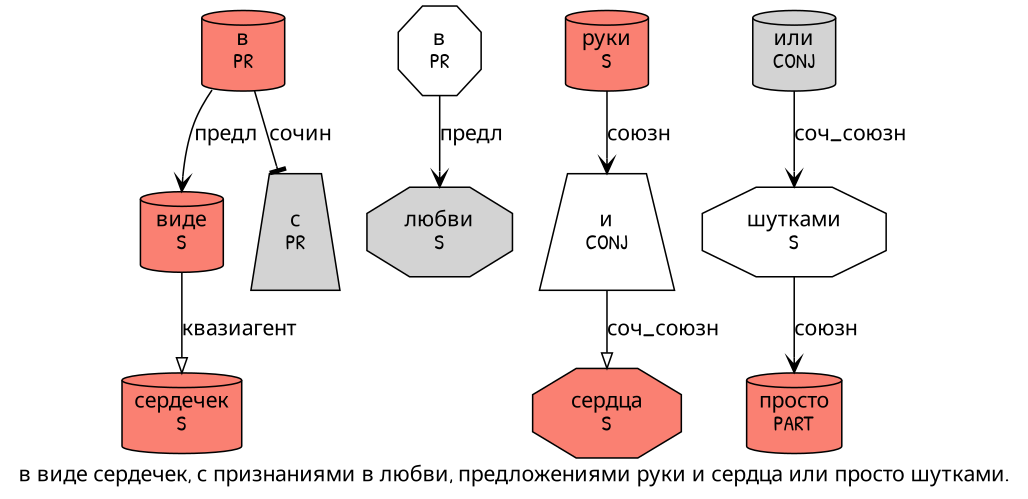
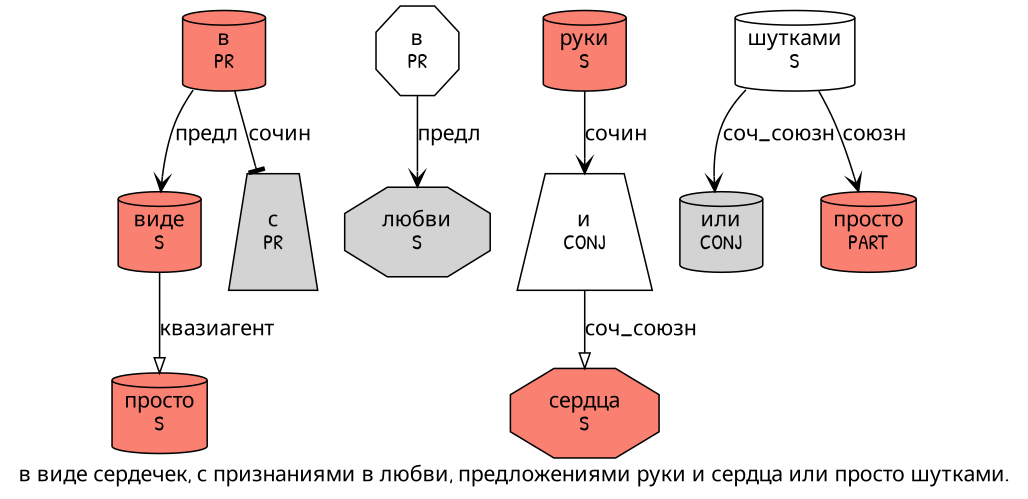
edge "или CONJ" -> "шутками S": reversed
edge "руки S" -> "и CONJ": label "союзн" -> "сочин"
node "шутками S": shape octagon -> cylinder
node "сердечек S": label "сердечек S" -> "просто S"
